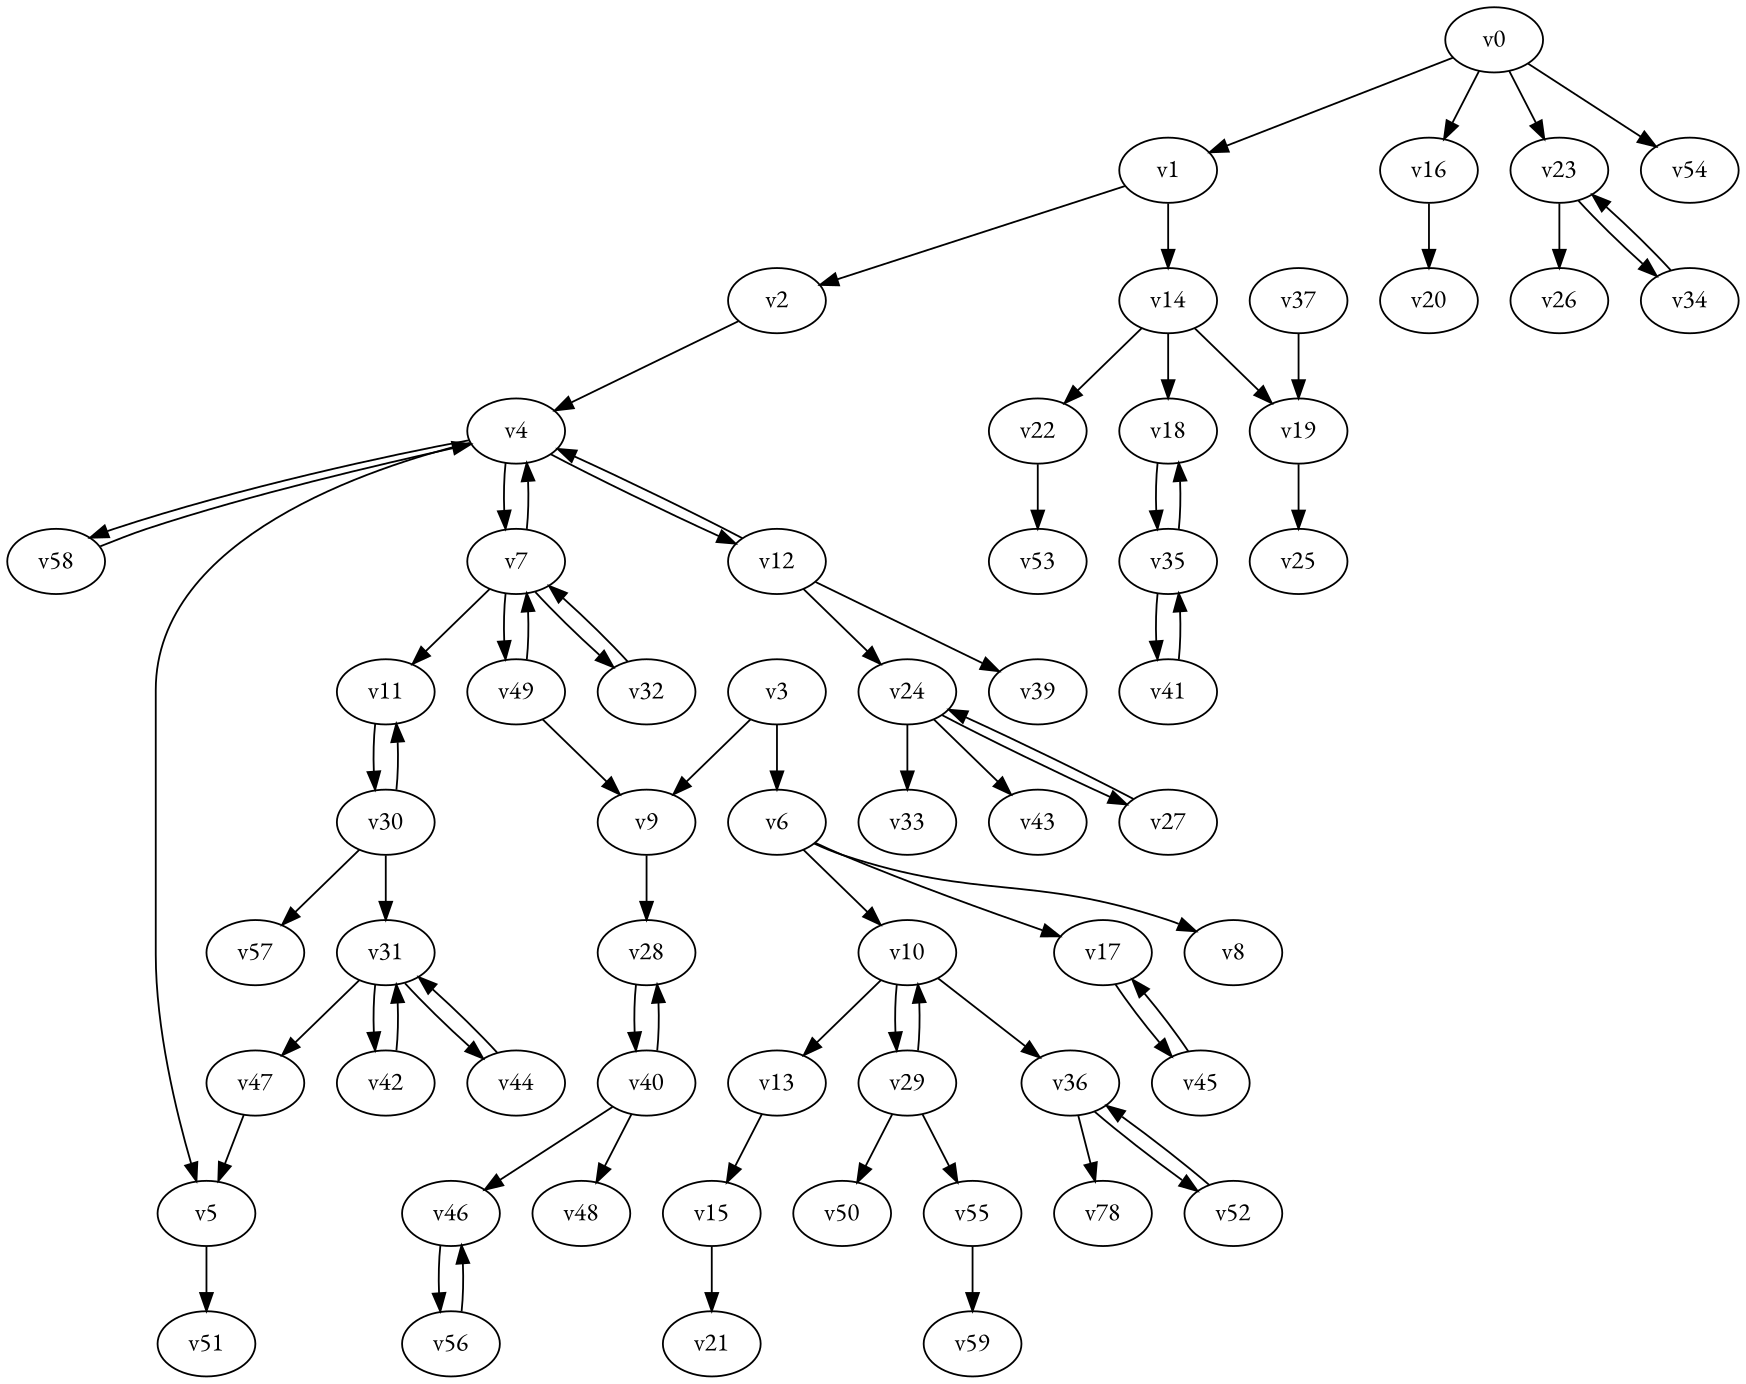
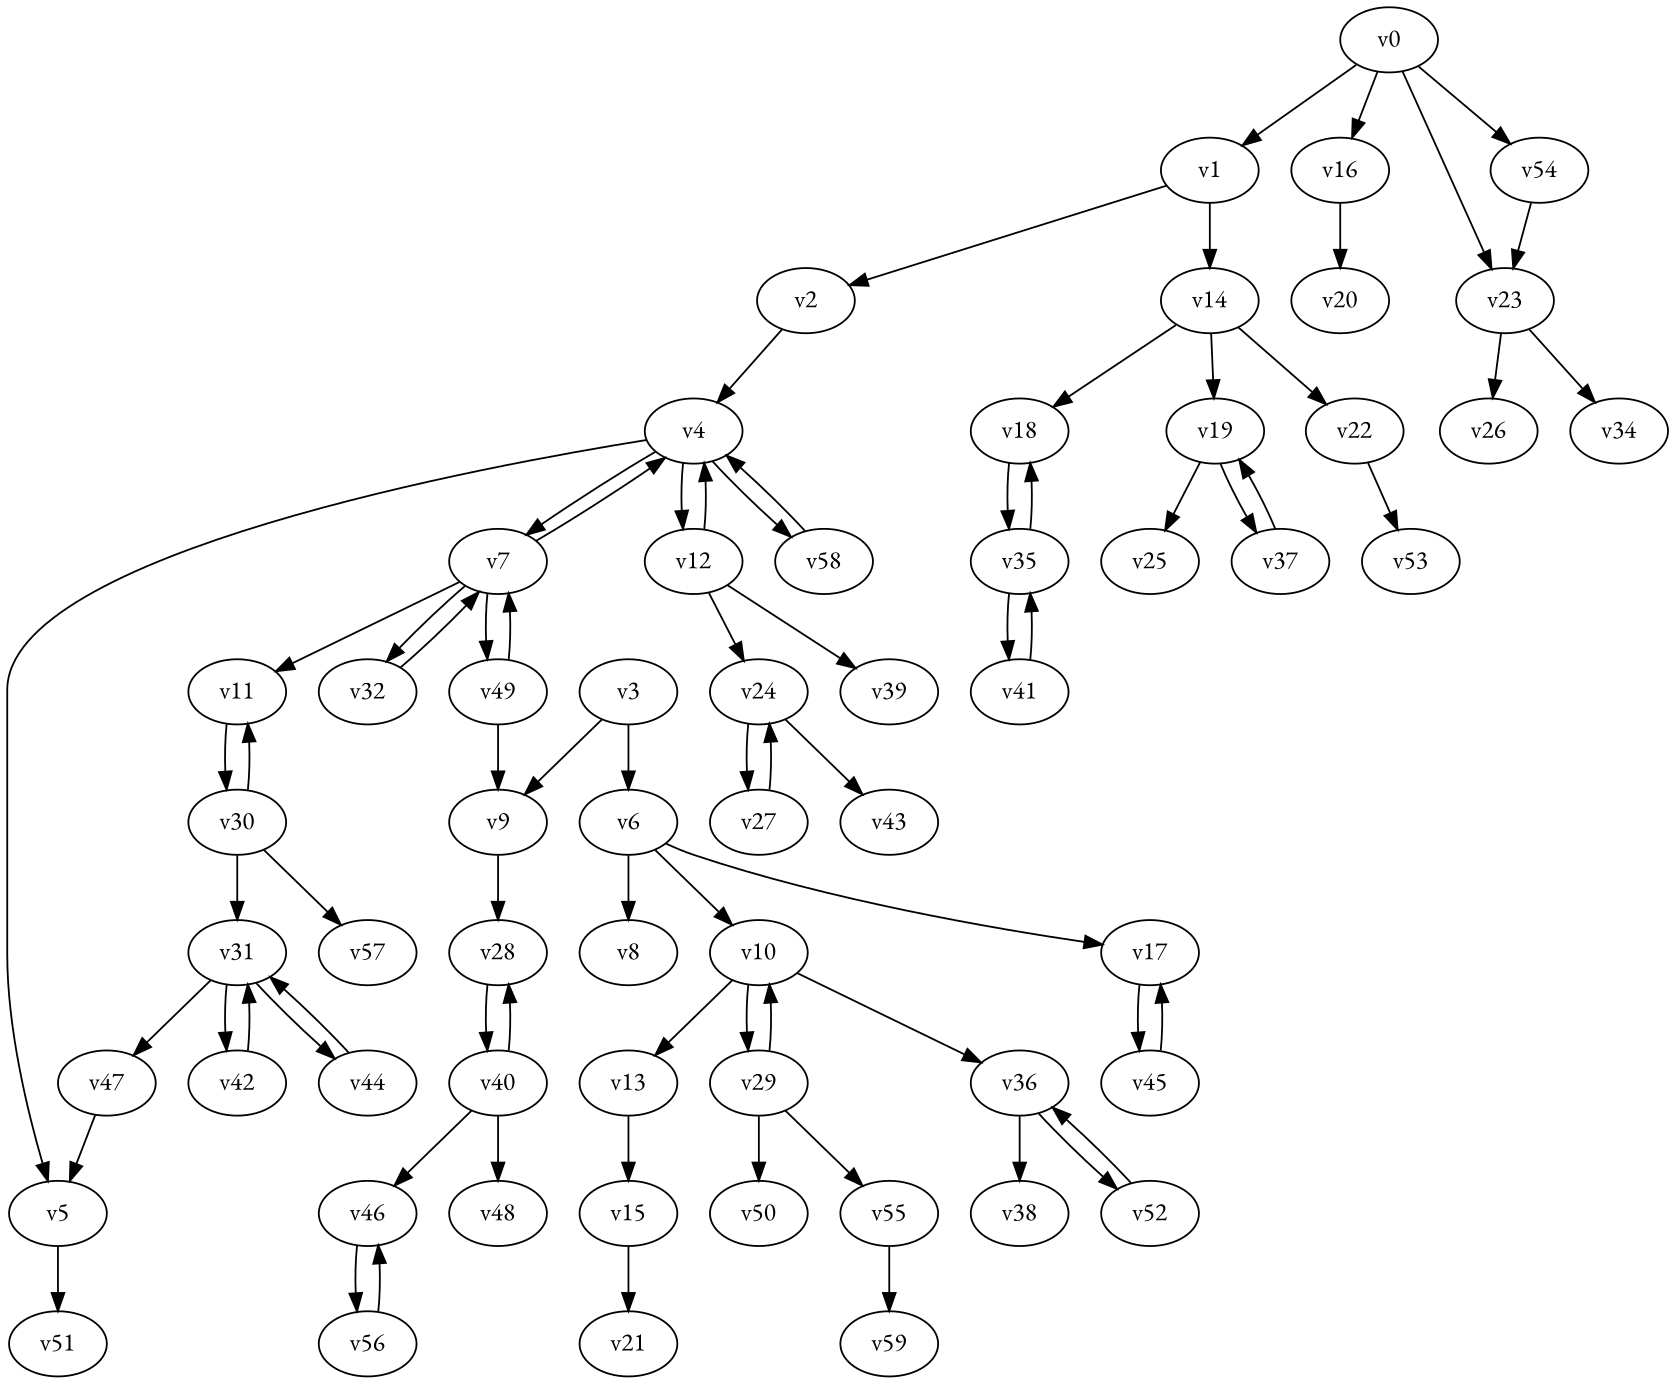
edge "v34" -> "v23": now "v54" -> "v23"
edge "v19" -> "v37": added
node "v33": removed
node "v78": label "v78" -> "v38"
